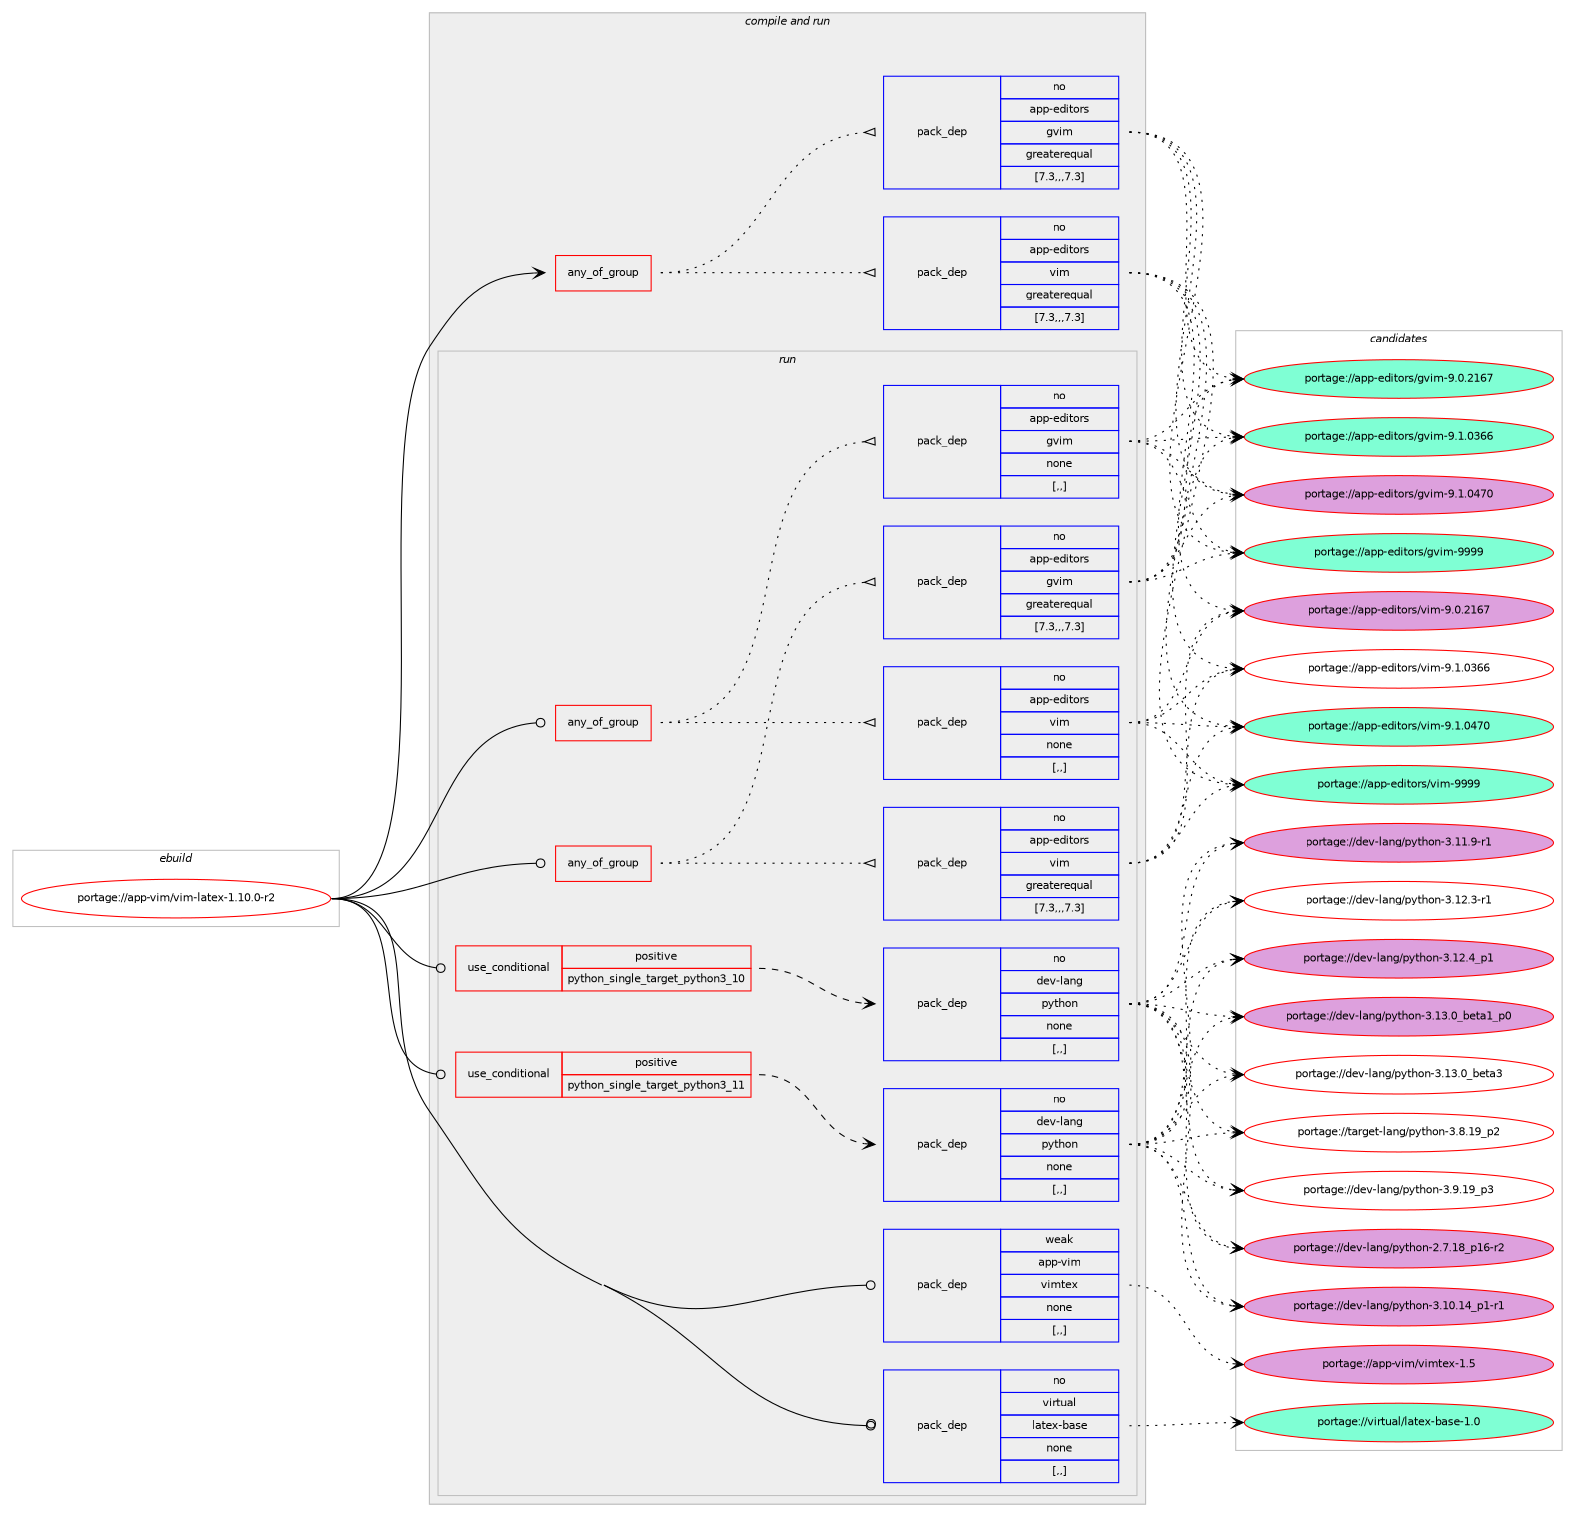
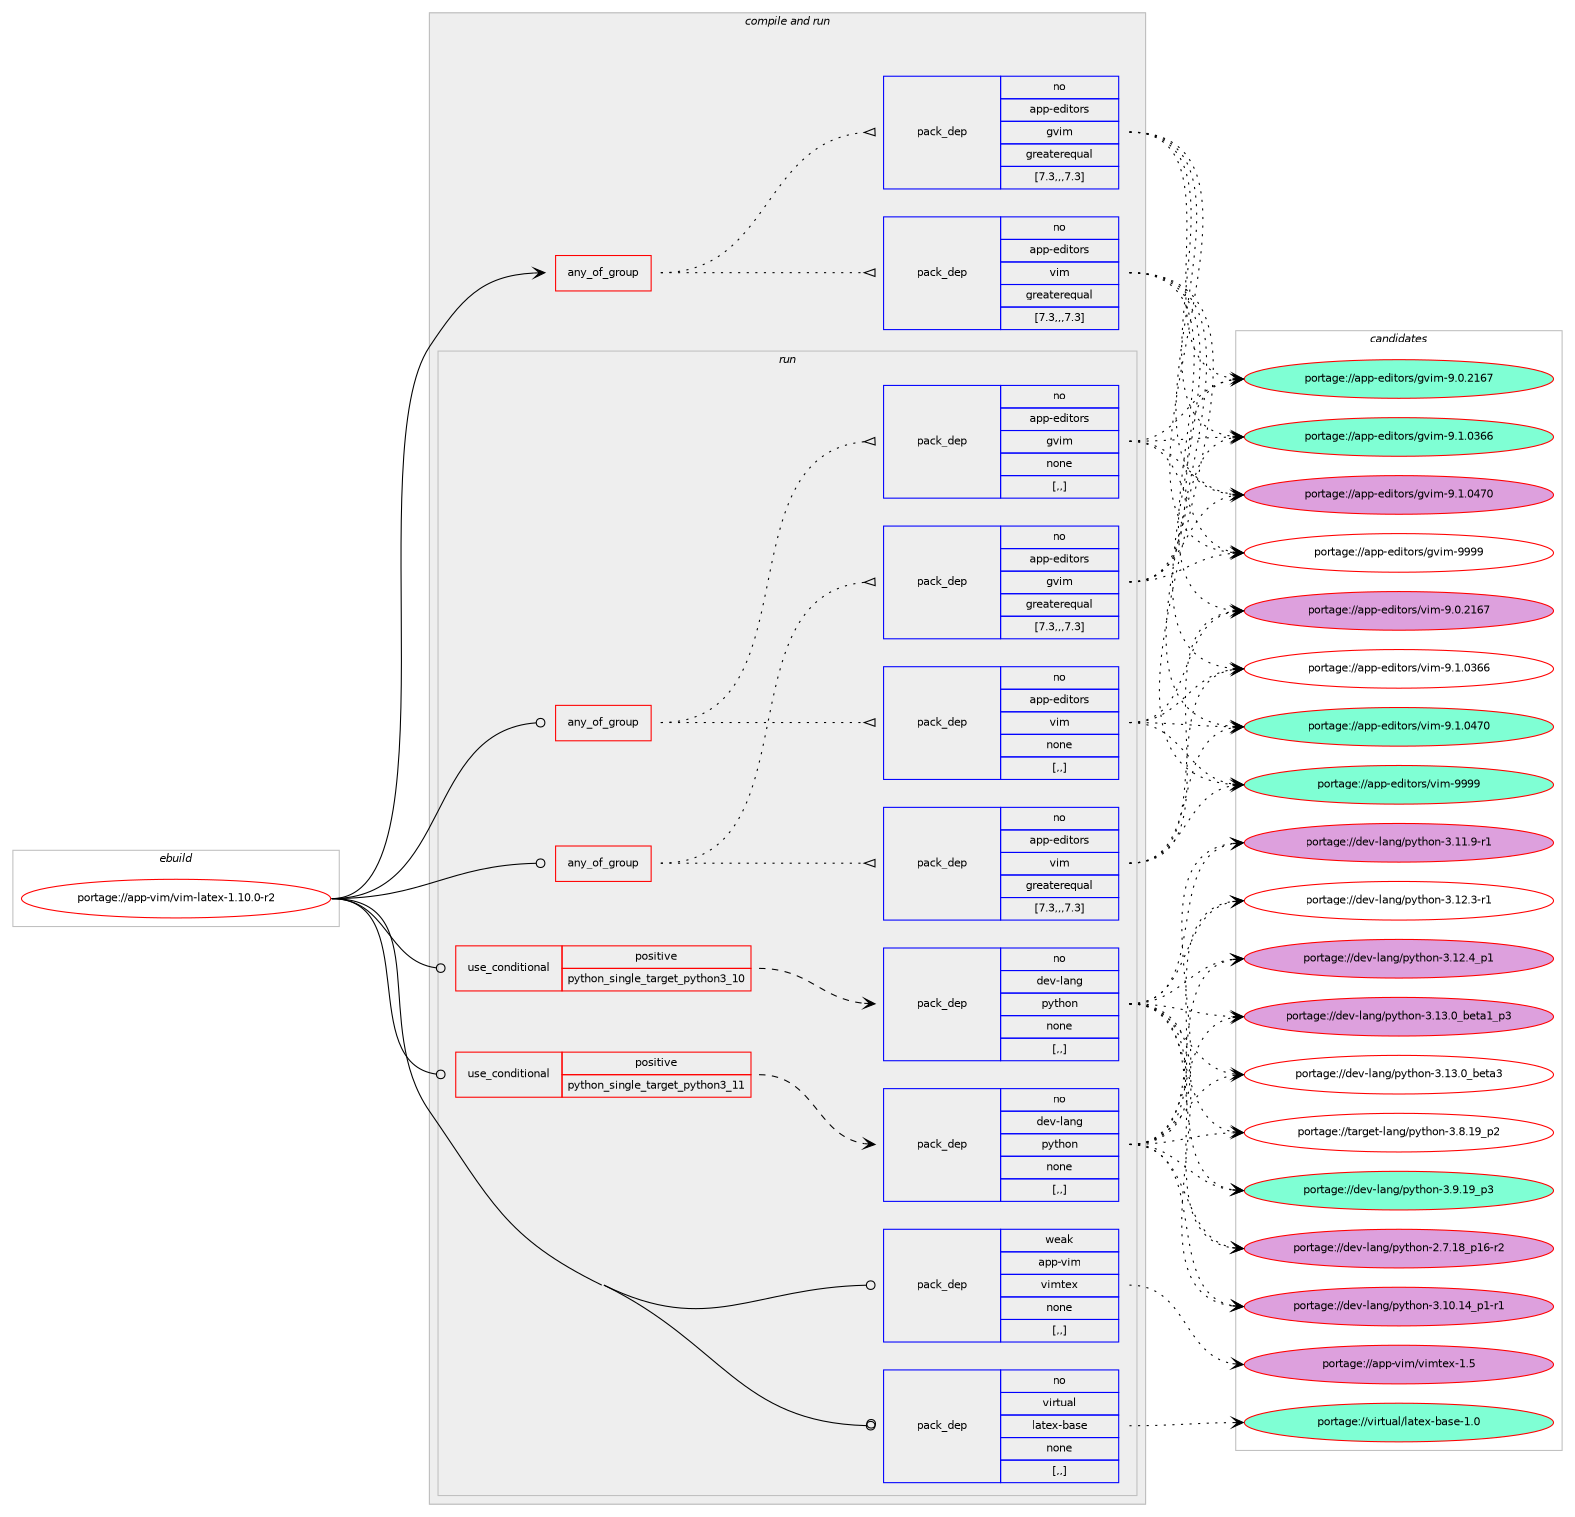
node "portage://app-editors/gvim-9999": fillcolor aquamarine -> white
node "portage://dev-lang/python-3.13.0_beta1_p0": label "portage://dev-lang/python-3.13.0_beta1_p0" -> "portage://dev-lang/python-3.13.0_beta1_p3"
node "portage://dev-lang/python-3.9.19_p3": fillcolor white -> aquamarine
